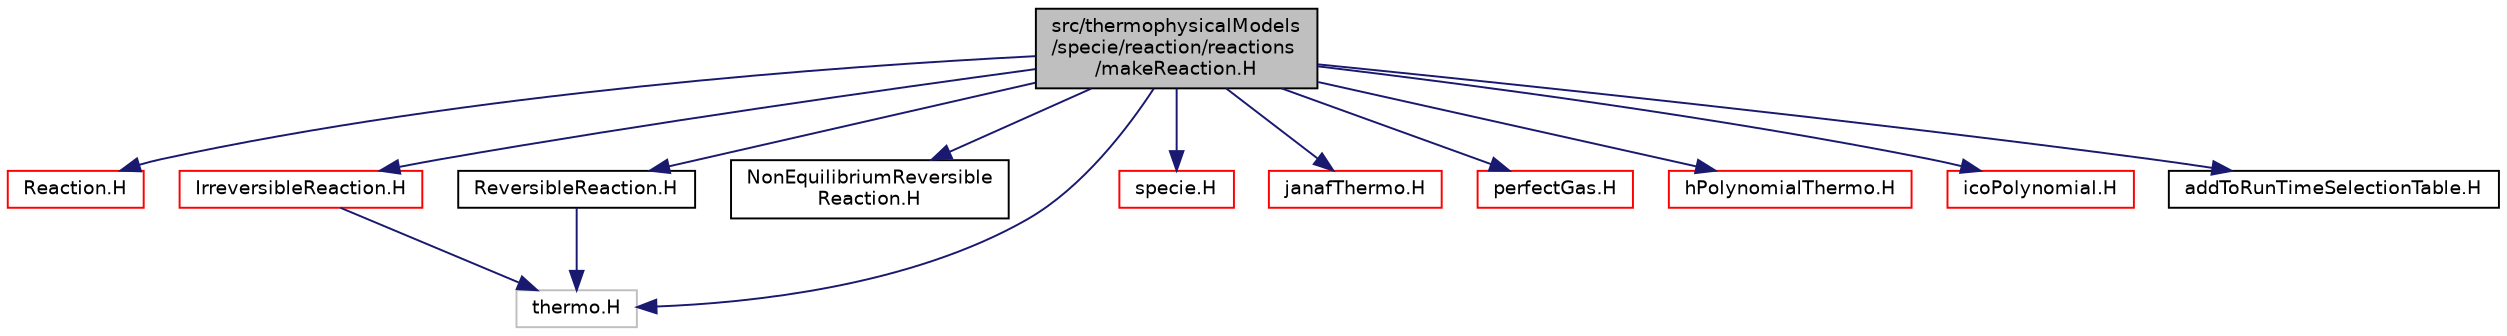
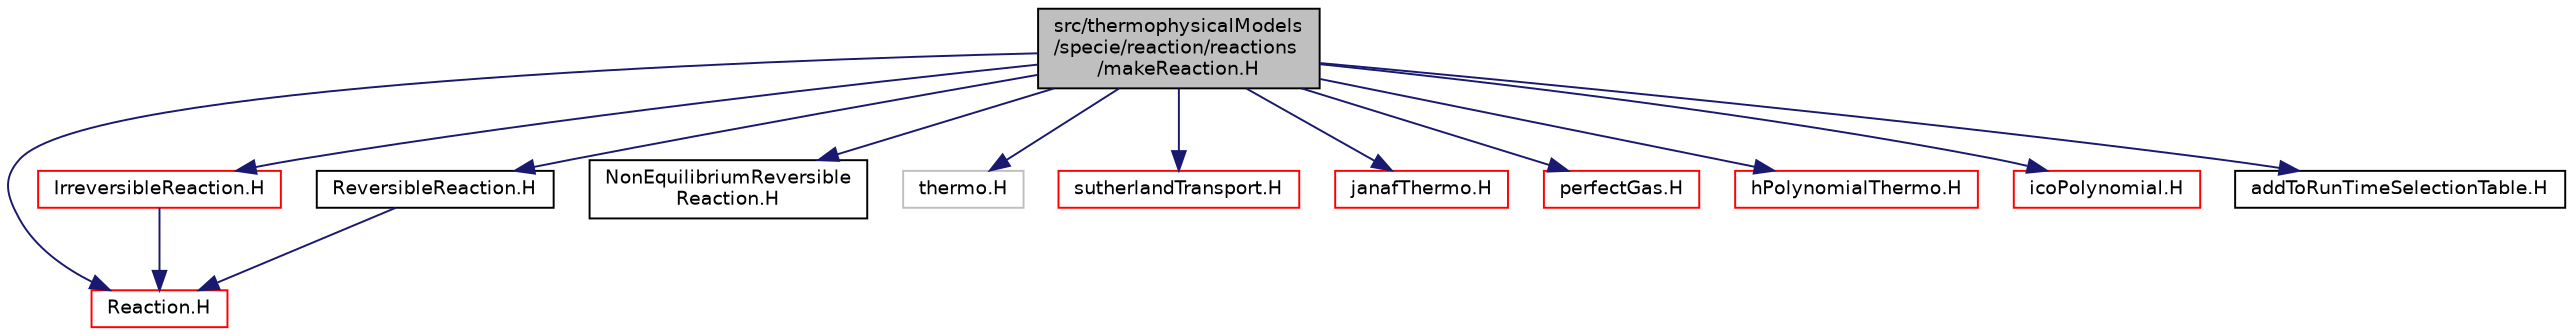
node "specie.H": label "specie.H" -> "sutherlandTransport.H"
edge "ReversibleReaction.H" -> "thermo.H": now "ReversibleReaction.H" -> "Reaction.H"
edge "IrreversibleReaction.H" -> "thermo.H": now "IrreversibleReaction.H" -> "Reaction.H"
